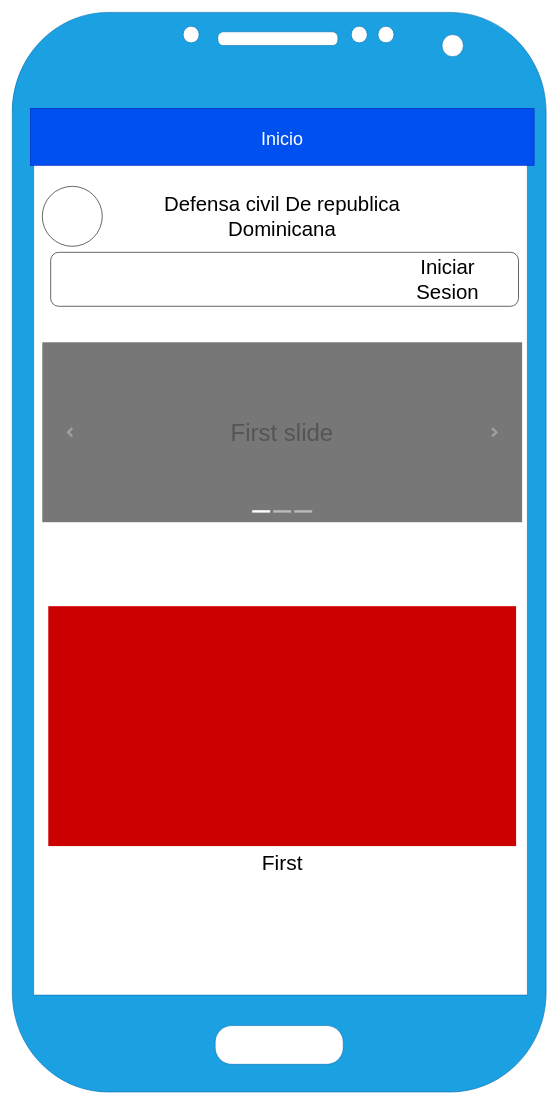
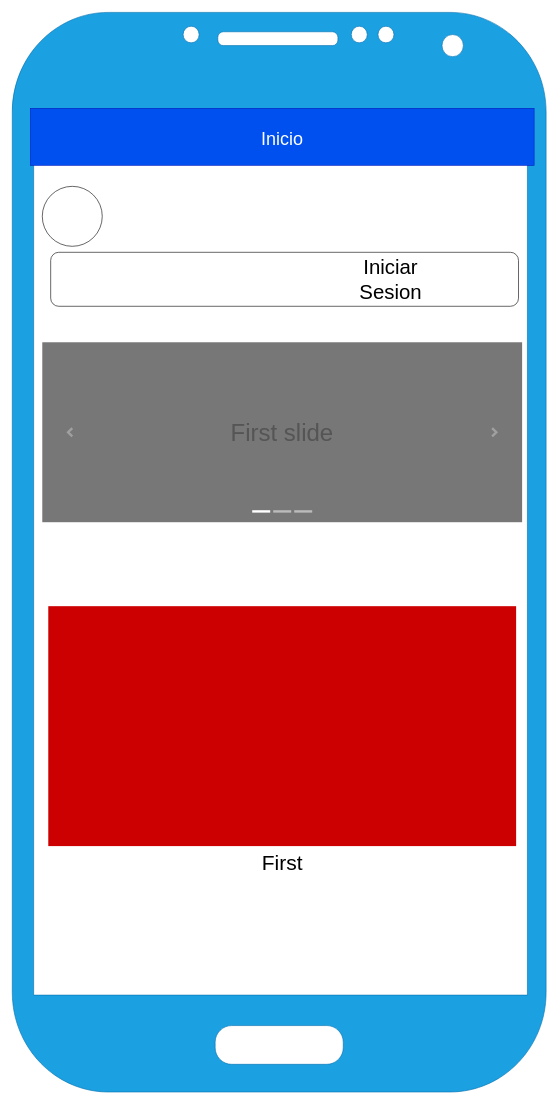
node "Defensa civil De republica Dominicana": removed
node "Iniciar Sesion": moved (448, 279) -> (391, 279)
